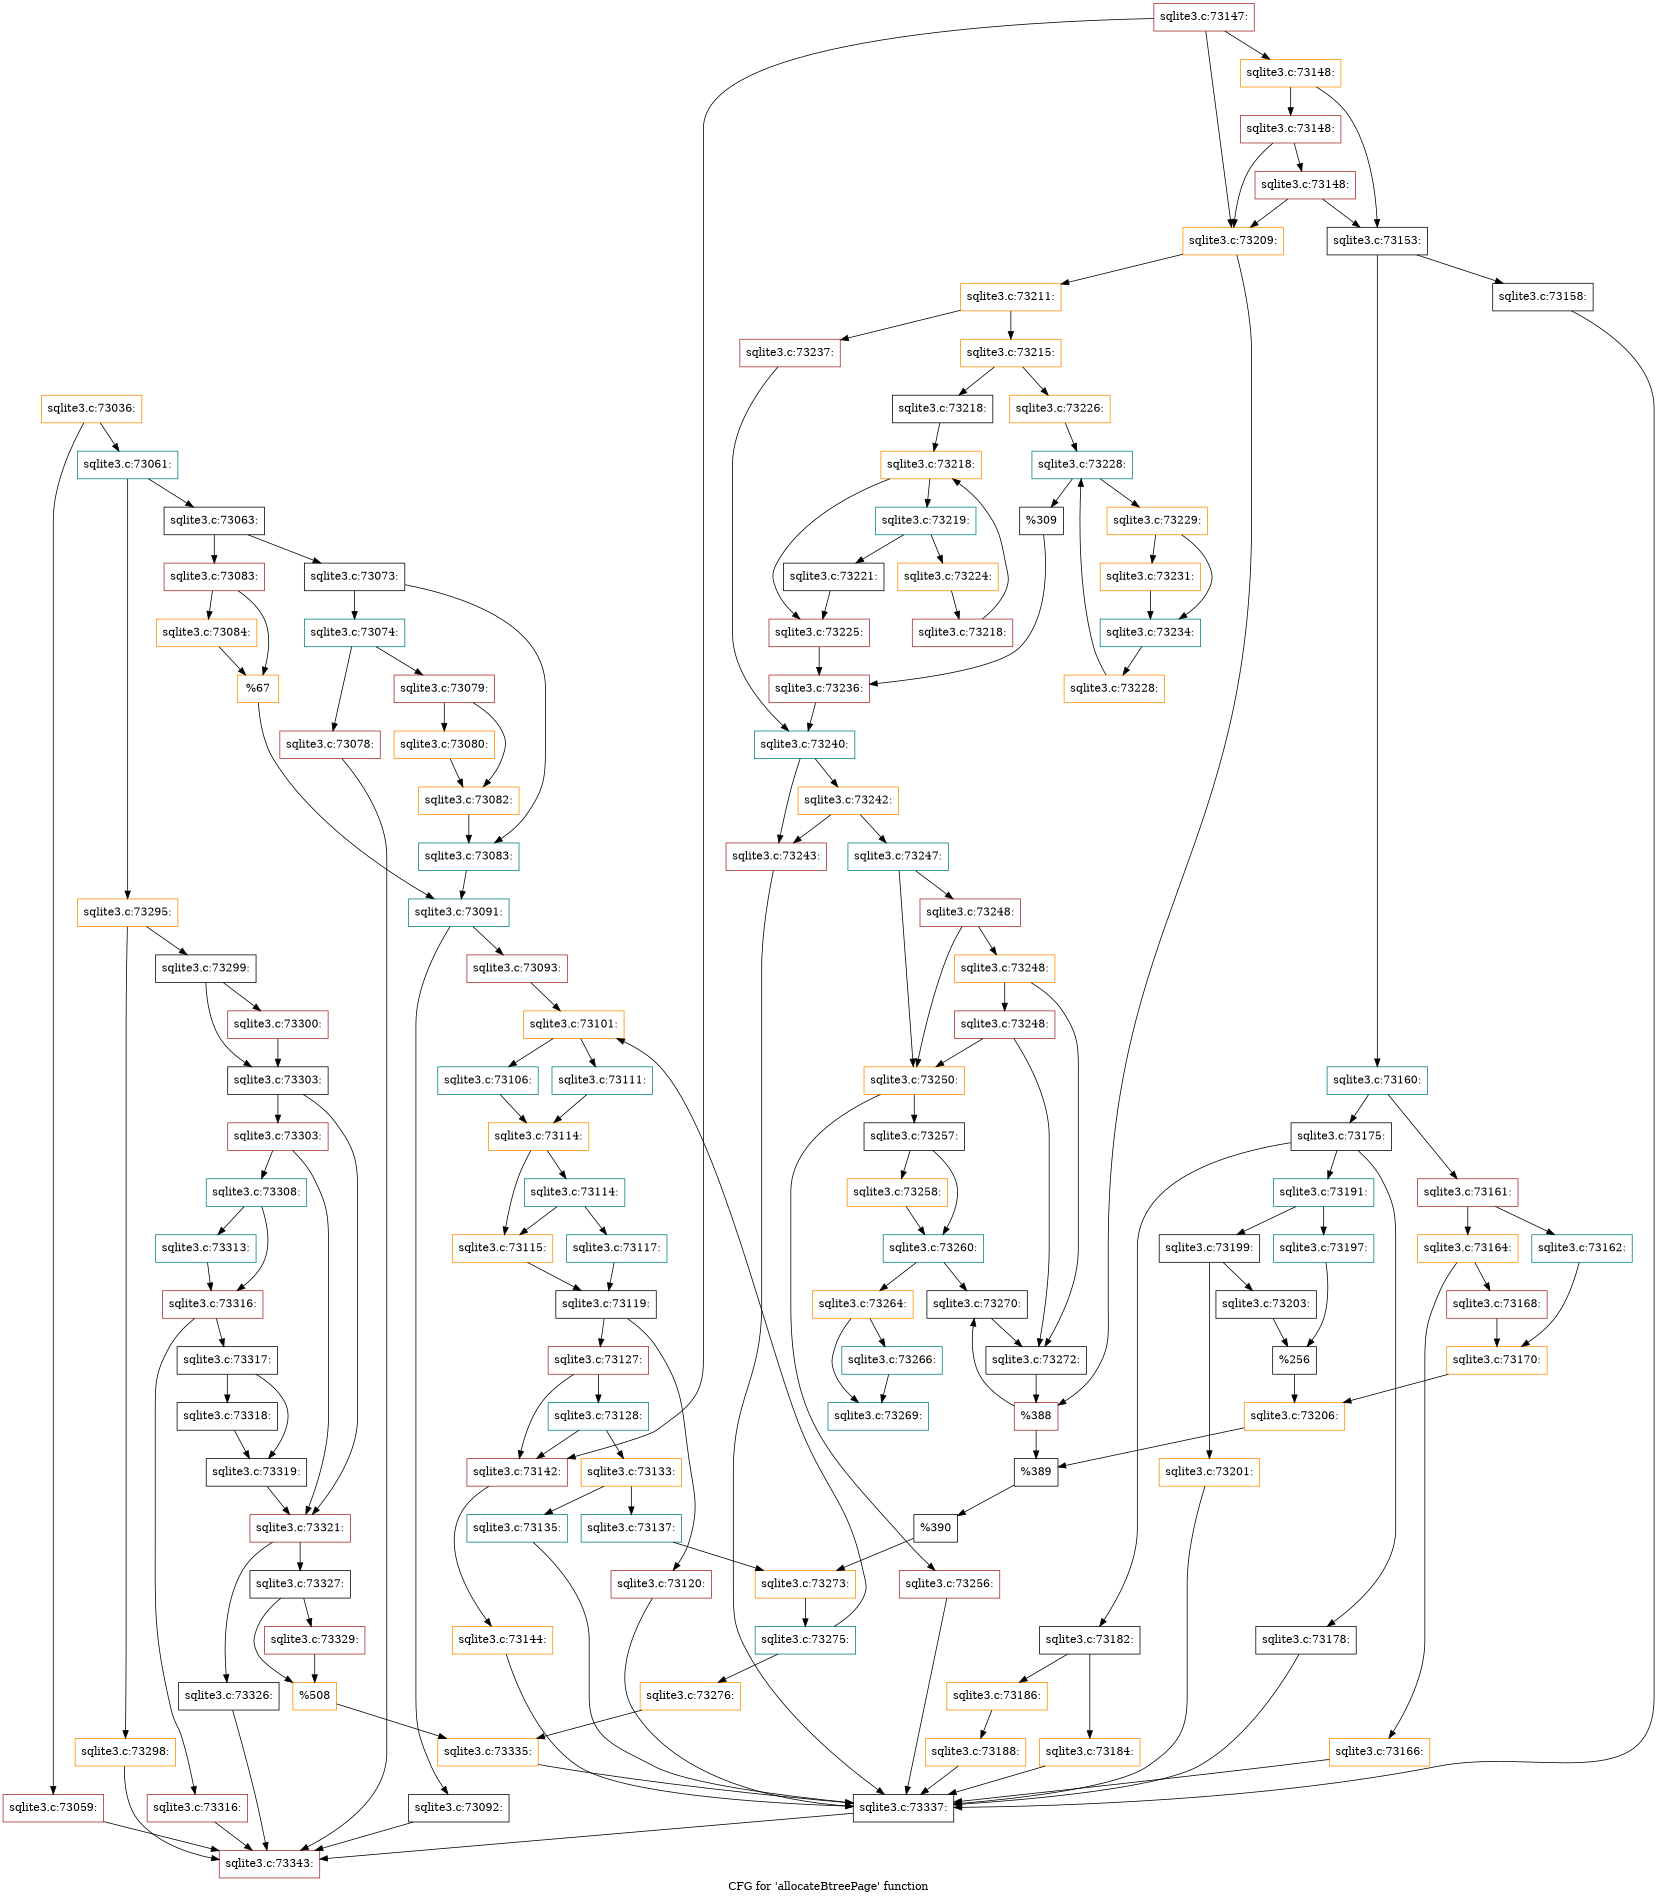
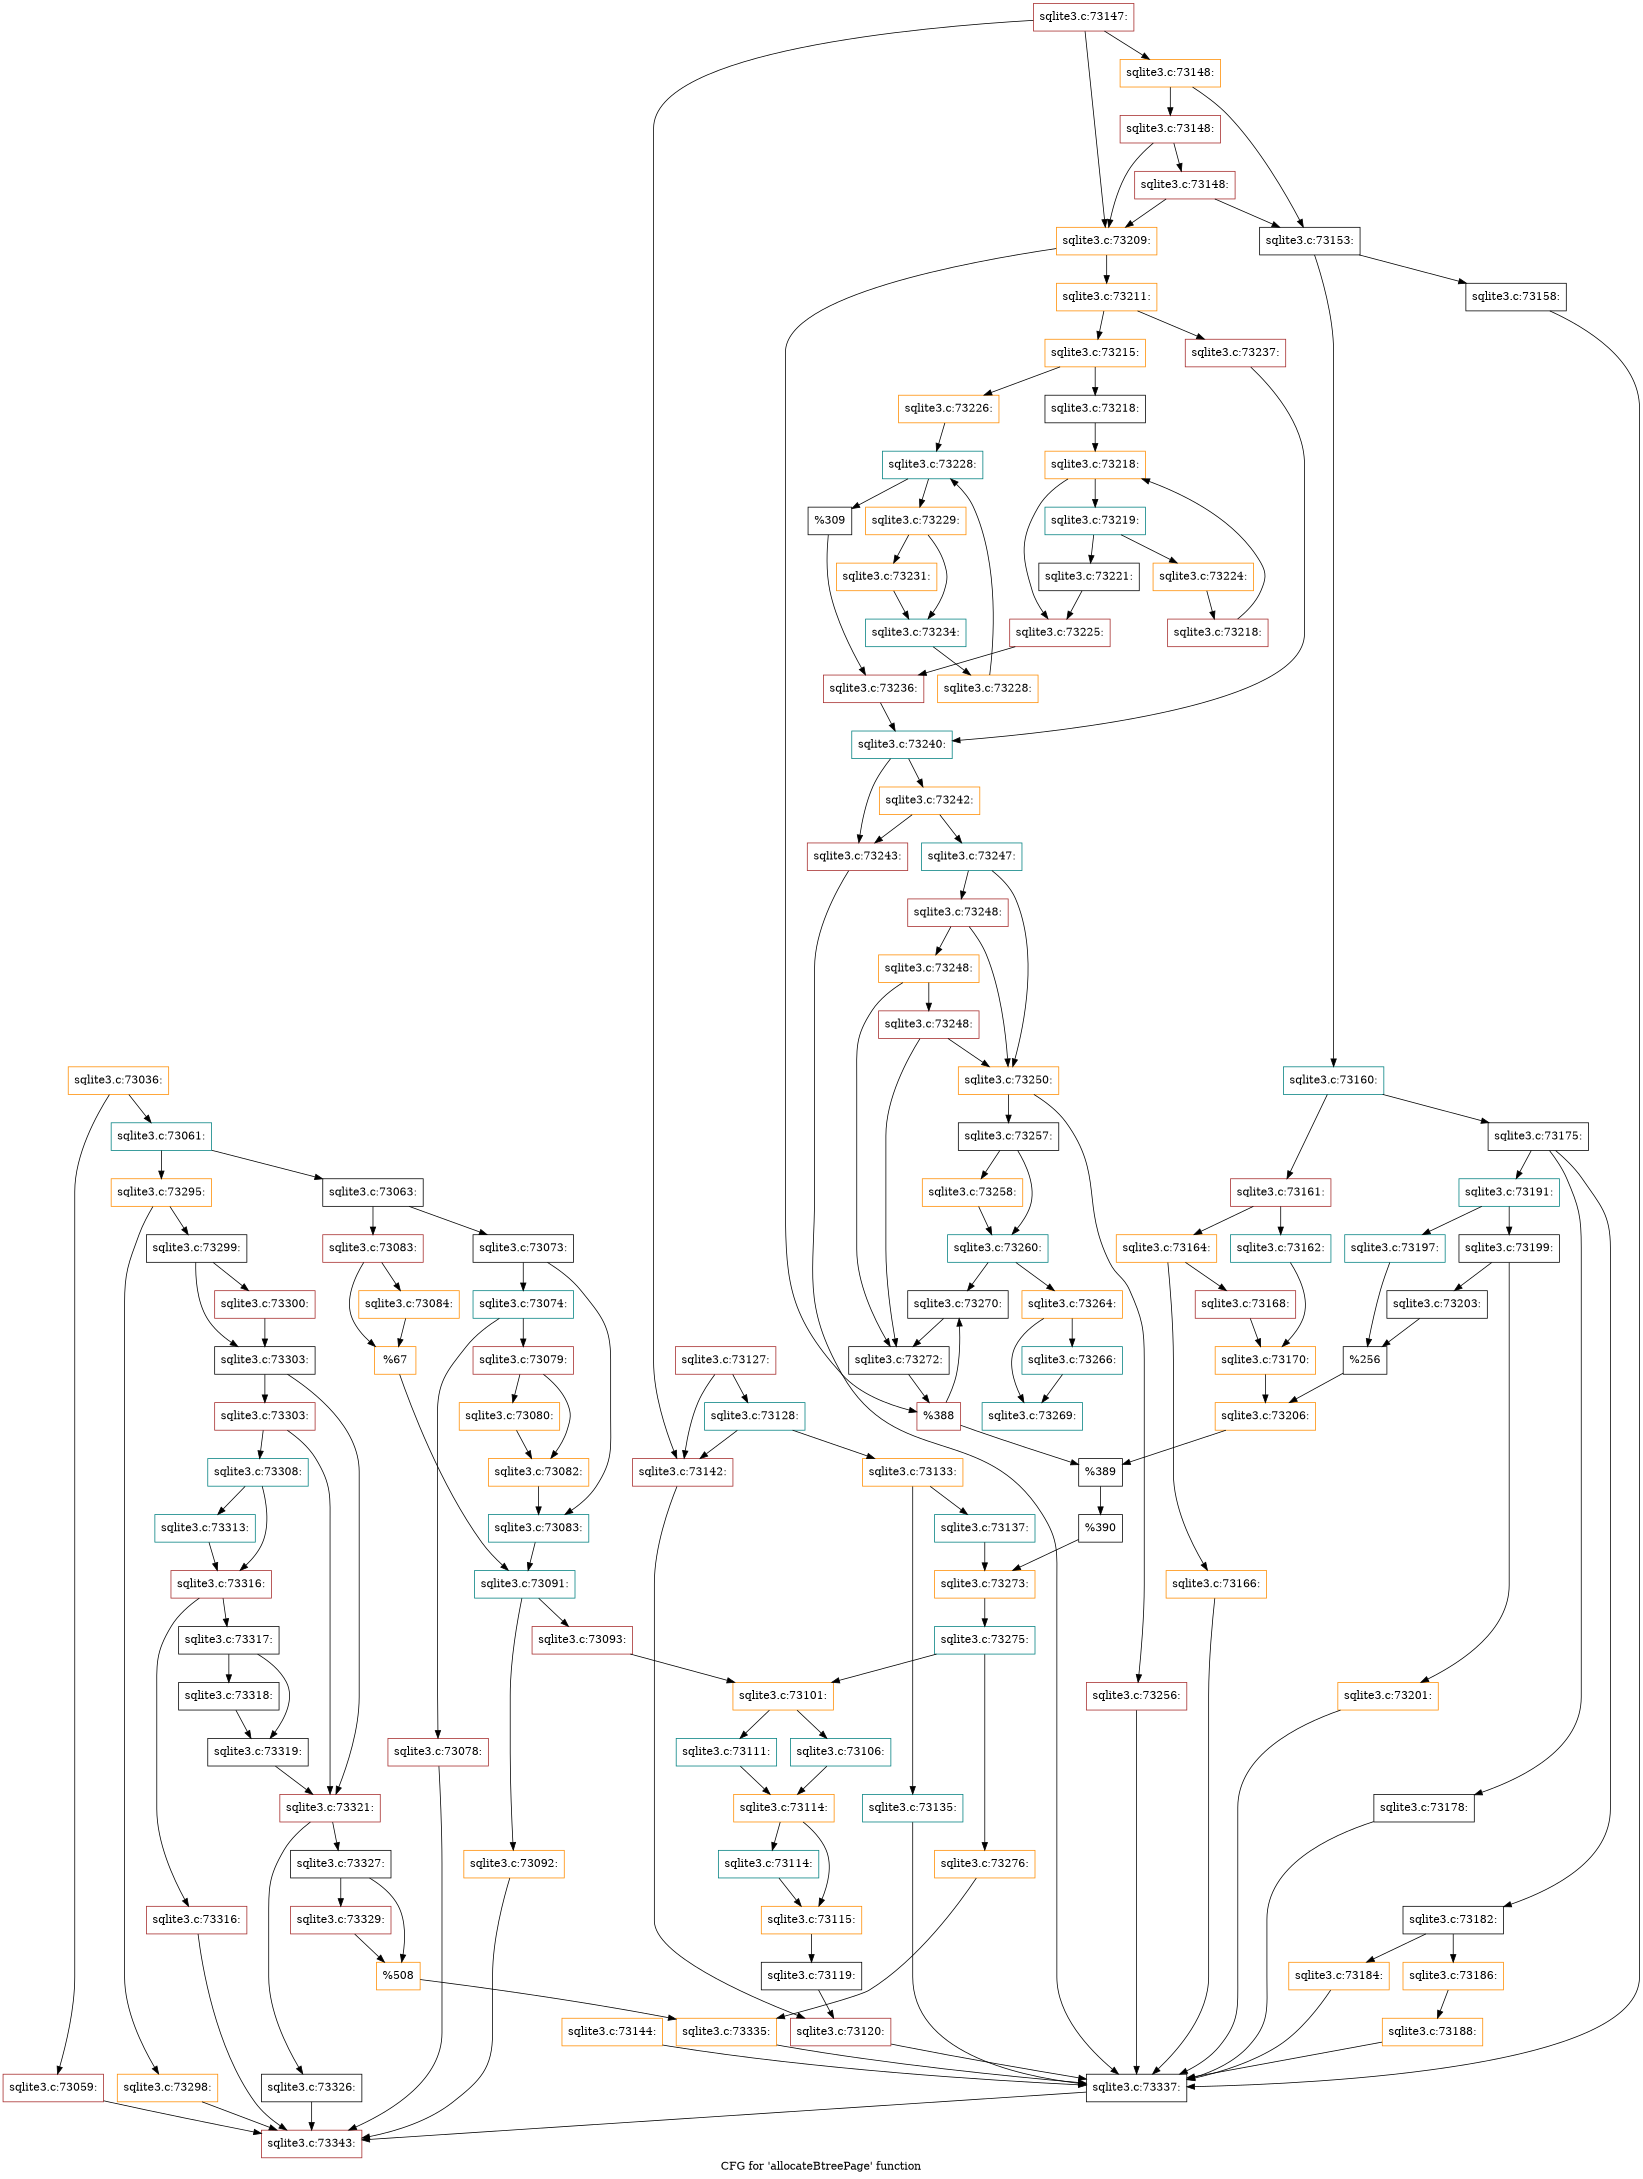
node "sqlite3.c:73117:": removed
edge "sqlite3.c:73119:" -> "sqlite3.c:73127:": removed
edge "sqlite3.c:73142:" -> "sqlite3.c:73144:": now "sqlite3.c:73142:" -> "sqlite3.c:73120:"
node "sqlite3.c:73092:": color black -> darkorange
